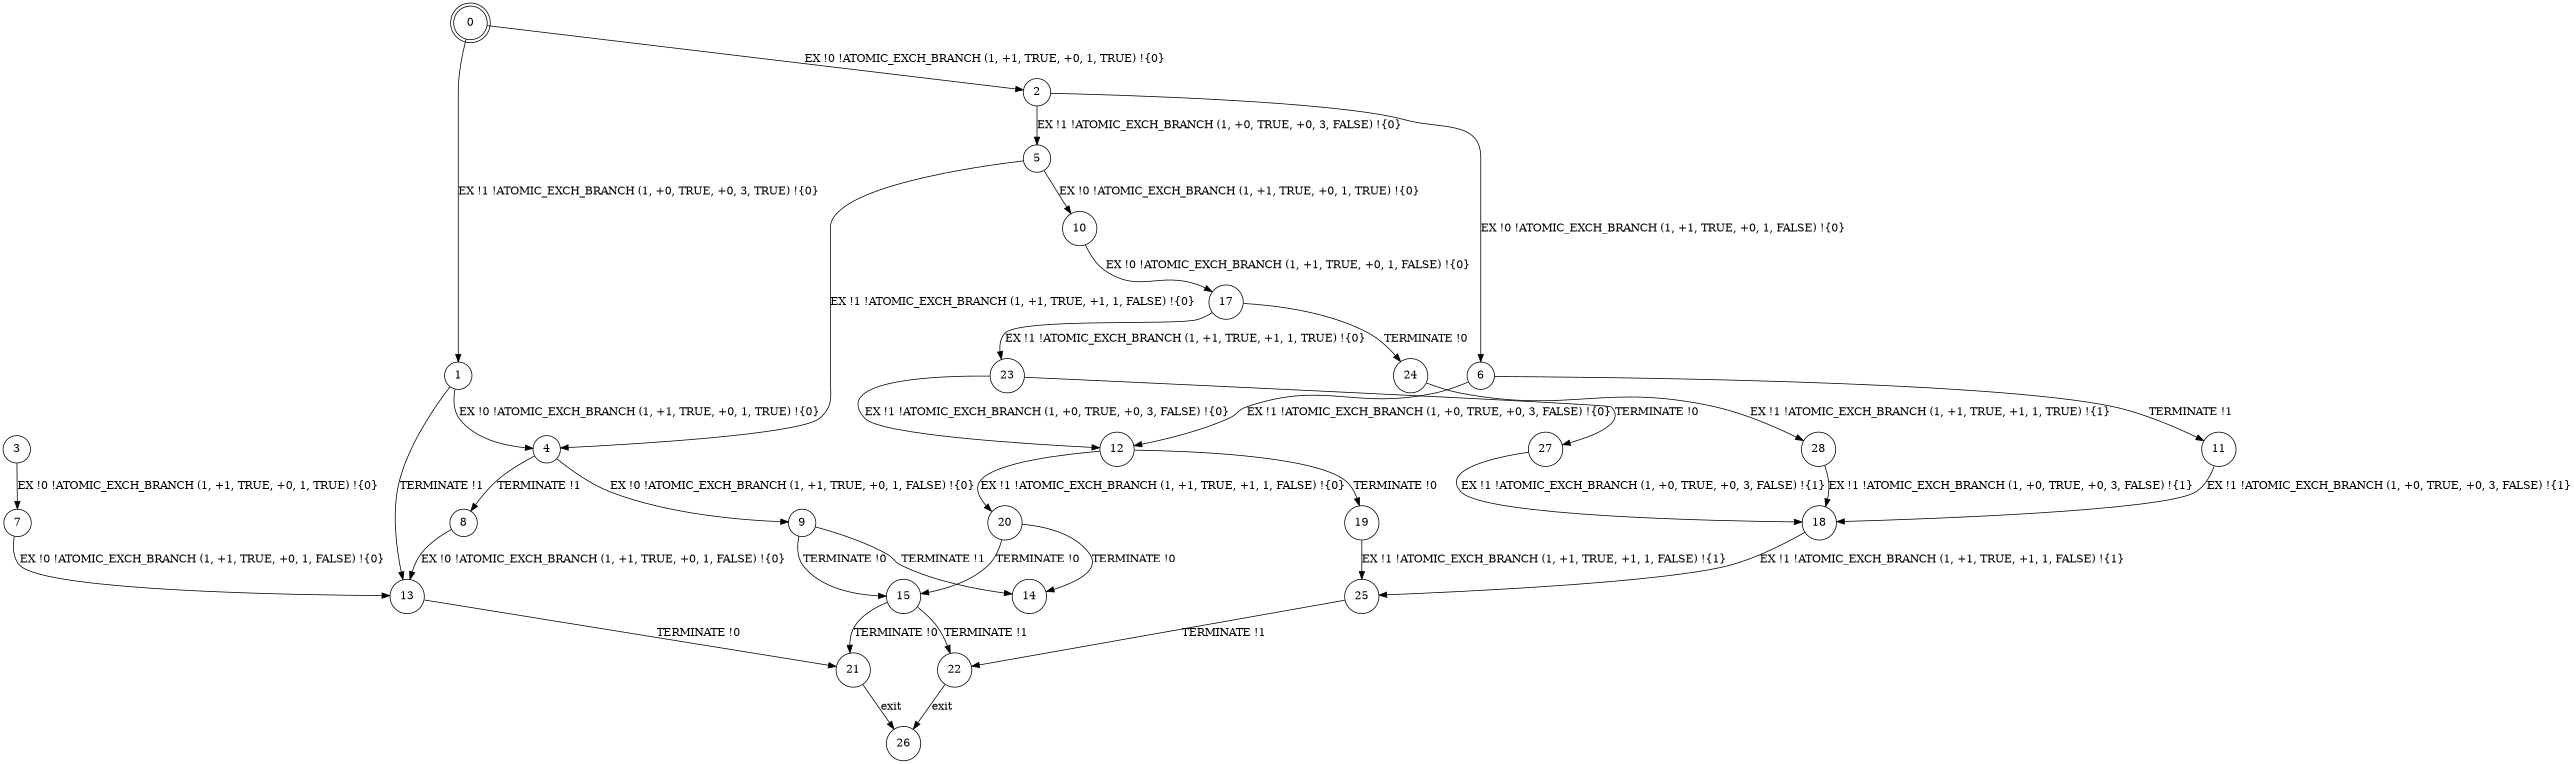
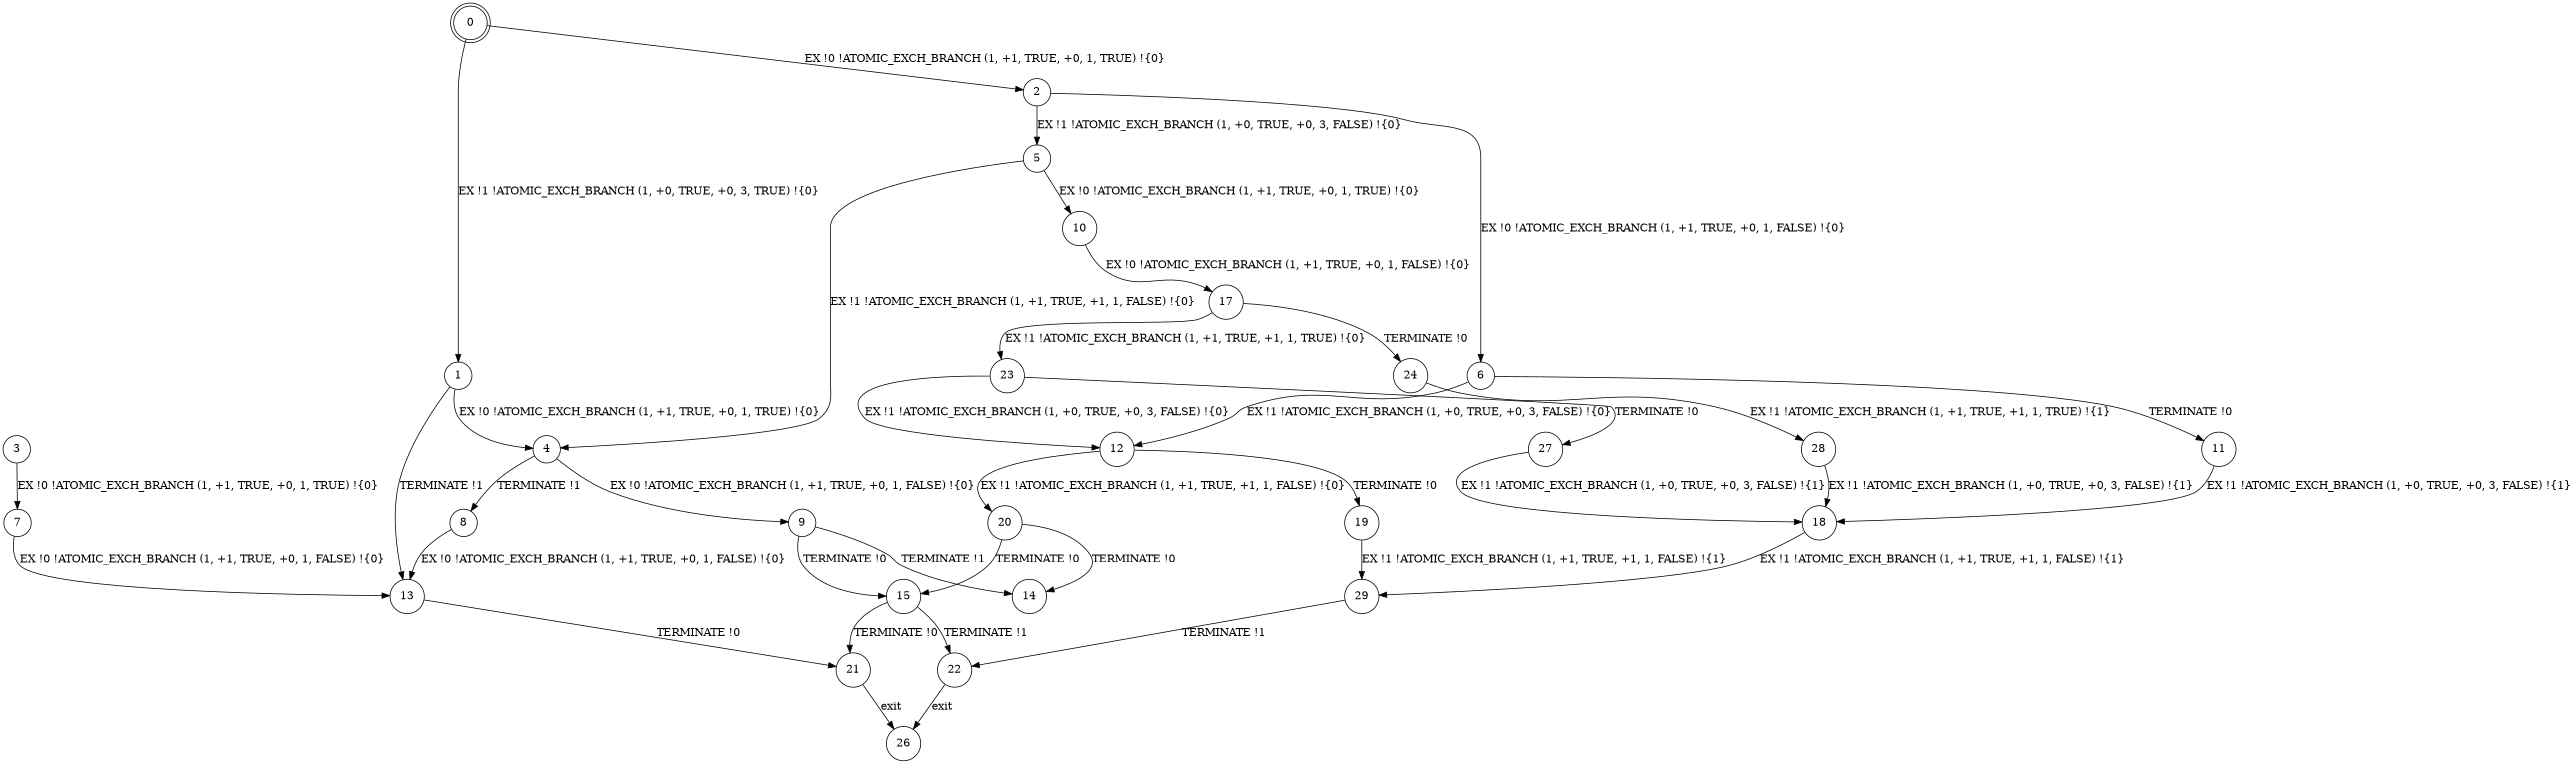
edge "6" -> "11": label "TERMINATE !1" -> "TERMINATE !0"
node "25": label "25" -> "29"
